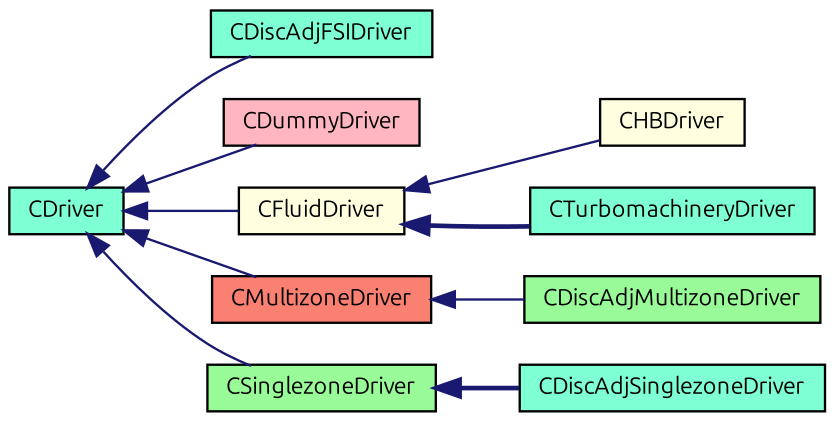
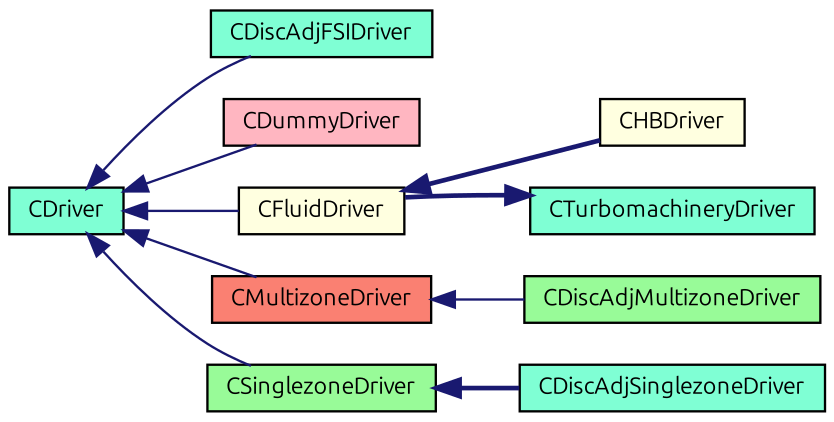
edge "CHBDriver" -> "CFluidDriver": style solid -> bold
edge "CTurbomachineryDriver" -> "CFluidDriver": reversed
